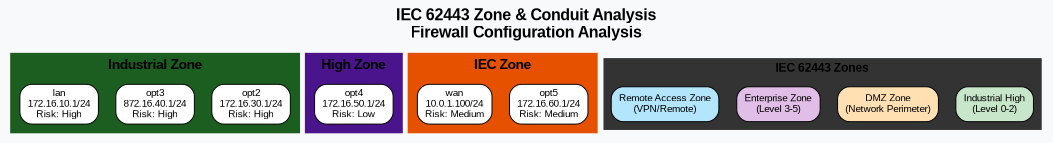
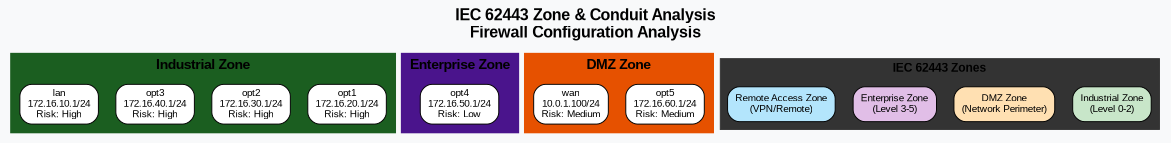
cluster "High Zone": label "High Zone" -> "Enterprise Zone"
cluster "IEC Zone": label "IEC Zone" -> "DMZ Zone"
node "opt3 872.16.40.1/24 Risk: High": label "opt3 872.16.40.1/24 Risk: High" -> "opt3 172.16.40.1/24 Risk: High"
node "opt1 172.16.20.1/24 Risk: High": added
node "Industrial High (Level 0-2)": label "Industrial High (Level 0-2)" -> "Industrial Zone (Level 0-2)"
